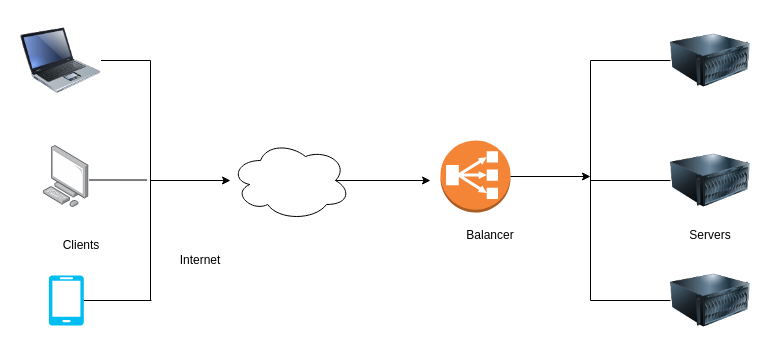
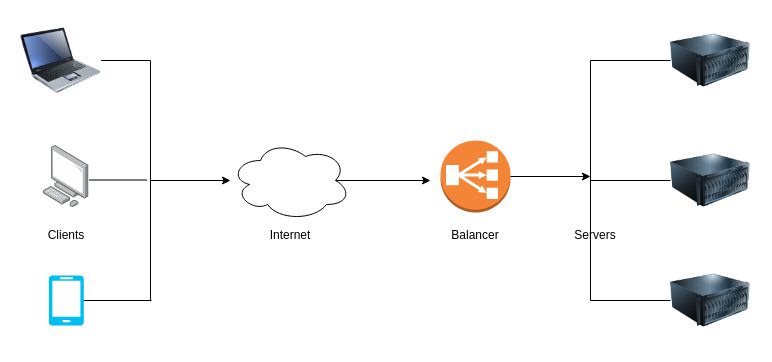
node "Balancer": moved (491, 236) -> (476, 236)
node "Servers": moved (711, 236) -> (596, 236)
node "Clients": moved (81, 246) -> (66, 236)
node "Internet": moved (201, 261) -> (291, 236)
